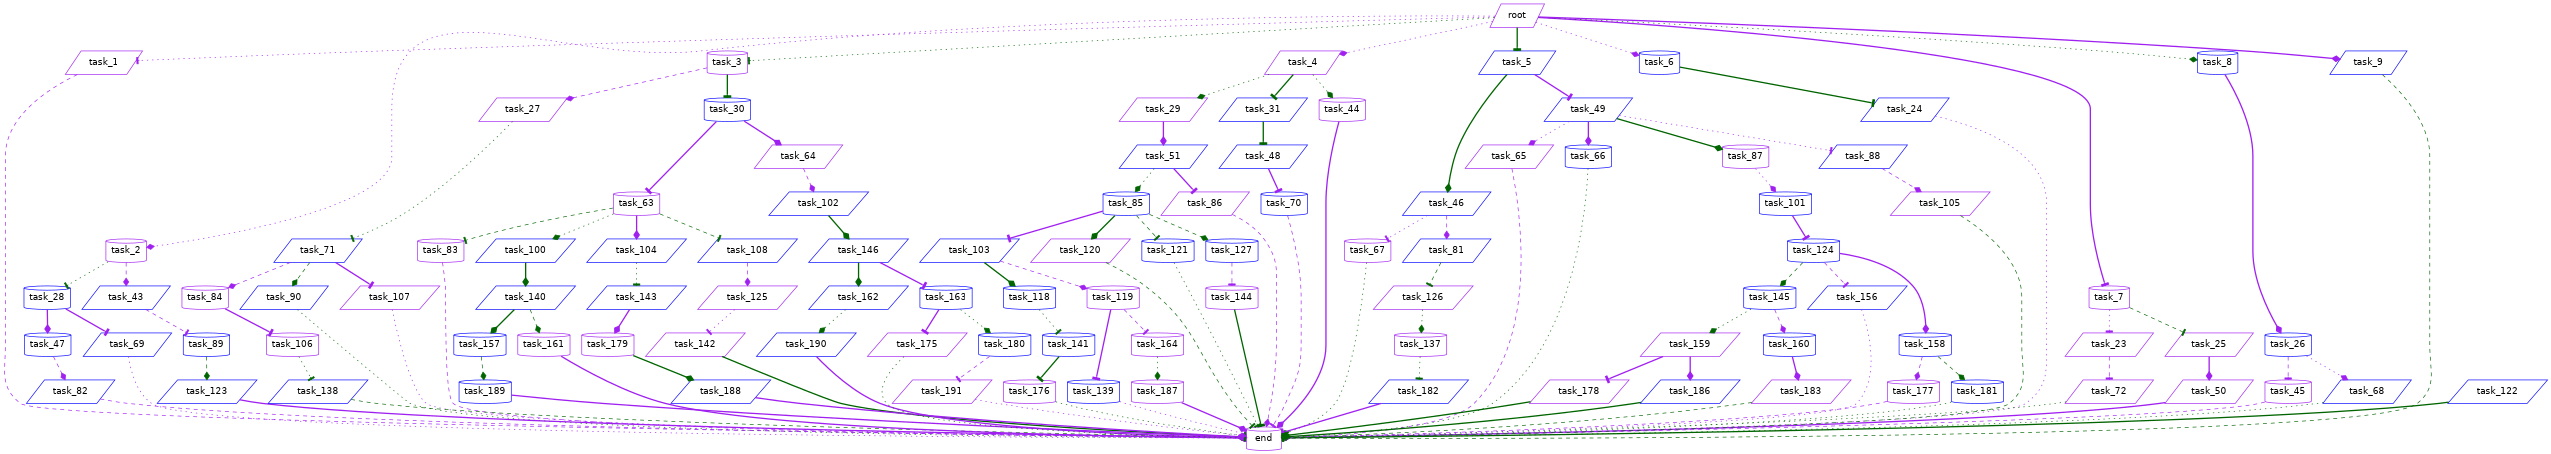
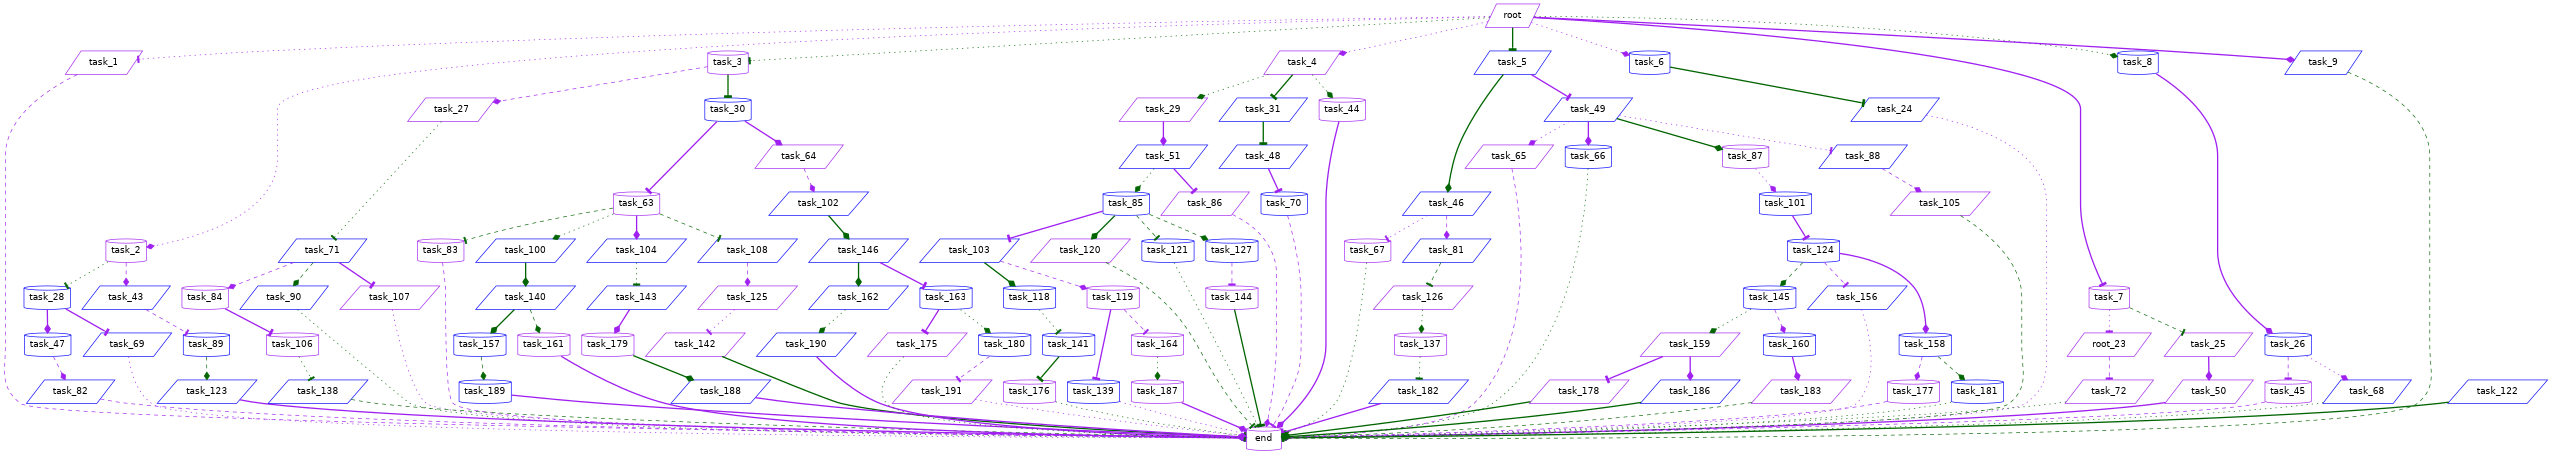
node "task_23": label "task_23" -> "root_23"
